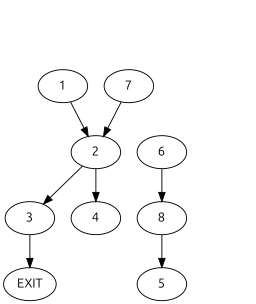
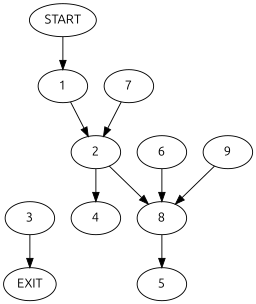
node "START": added
node "9": added
edge "2" -> "3": now "2" -> "8"
